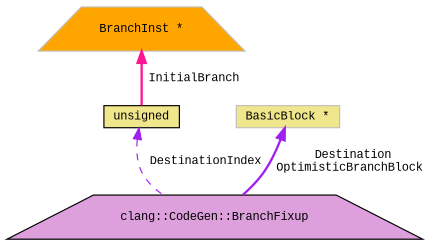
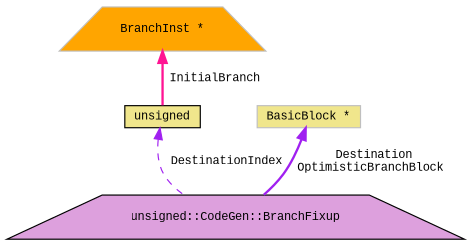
node "clang::CodeGen::BranchFixup": label "clang::CodeGen::BranchFixup" -> "unsigned::CodeGen::BranchFixup"
